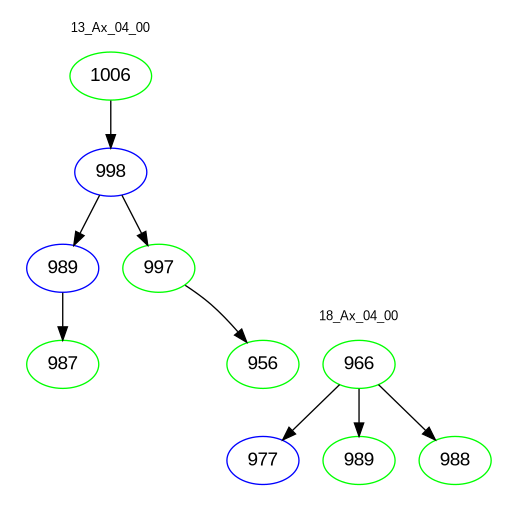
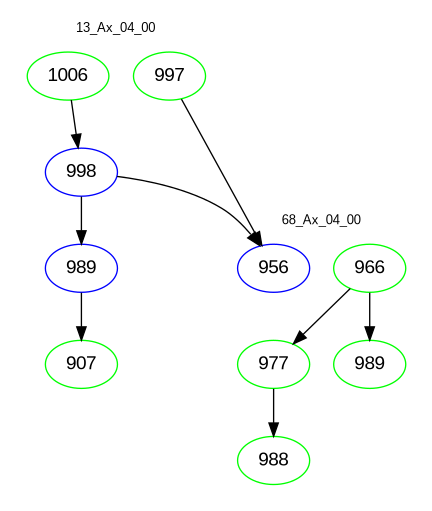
edge "998" -> "997": now "998" -> "956"
cluster "18_Ax_04_00": label "18_Ax_04_00" -> "68_Ax_04_00"
node "987": label "987" -> "907"
node "956": color green -> blue
edge "966" -> "988": now "977" -> "988"
node "977": color blue -> green
